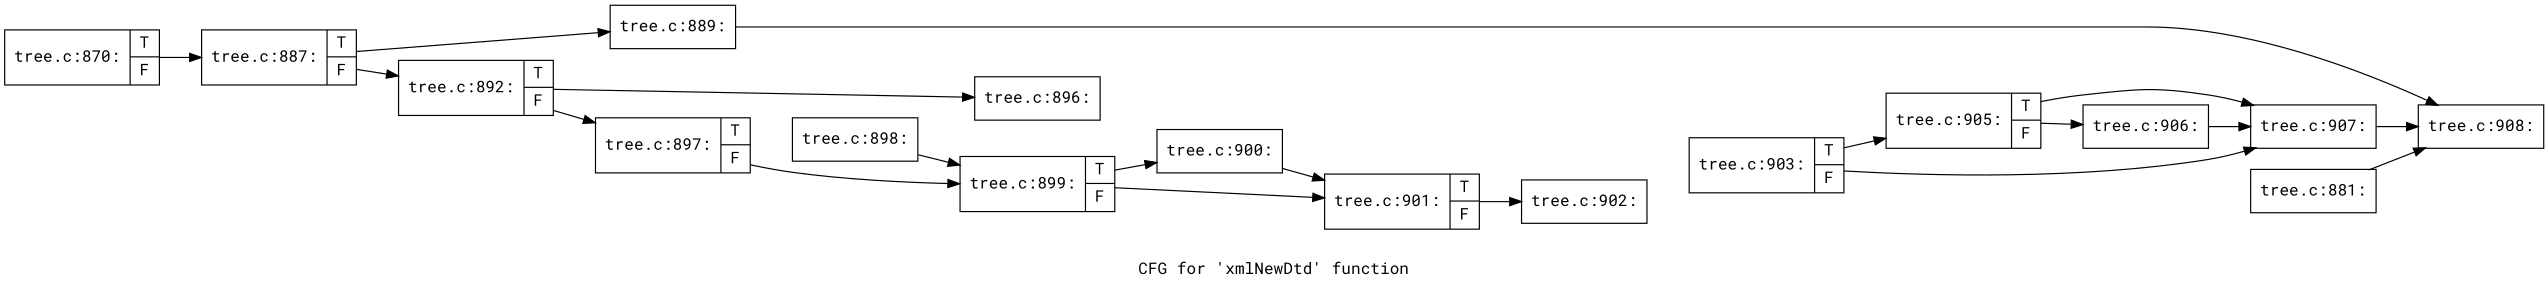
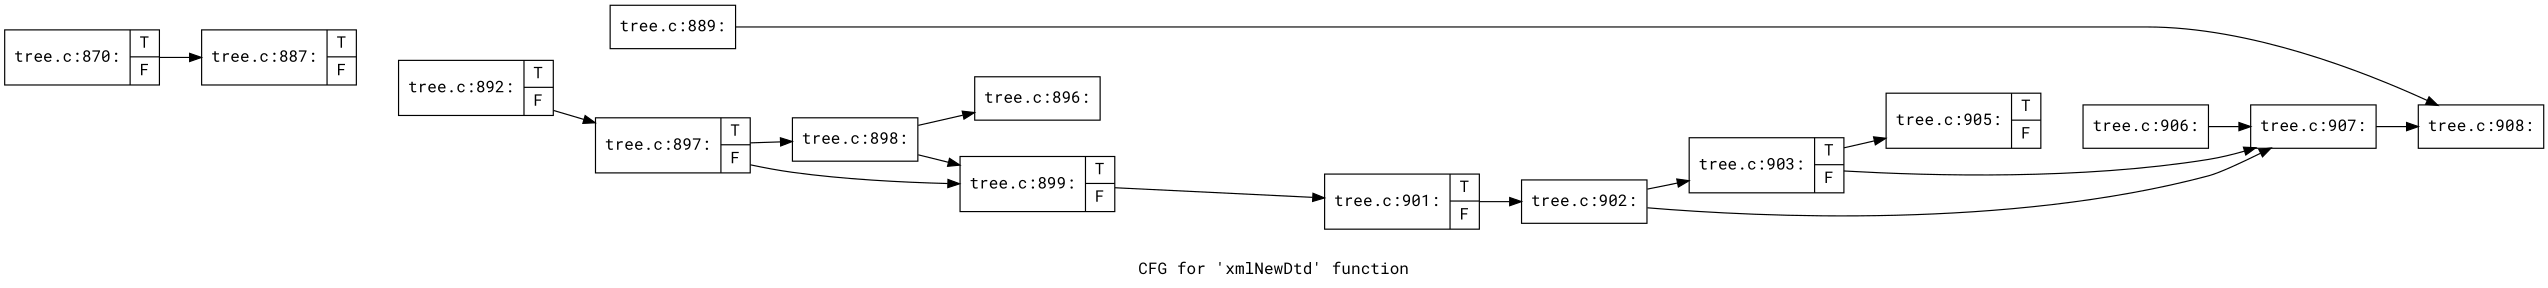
edge "tree.c:887:" -> "tree.c:889:": removed
edge "tree.c:887:" -> "tree.c:892:": removed
edge "tree.c:905:" -> "tree.c:907:": now "tree.c:902:" -> "tree.c:907:"
edge "tree.c:892:" -> "tree.c:896:": now "tree.c:898:" -> "tree.c:896:"
edge "tree.c:905:" -> "tree.c:906:": removed
edge "tree.c:897:" -> "tree.c:898:": added
node "tree.c:900:": removed
edge "tree.c:902:" -> "tree.c:903:": added
node "tree.c:881:": removed
